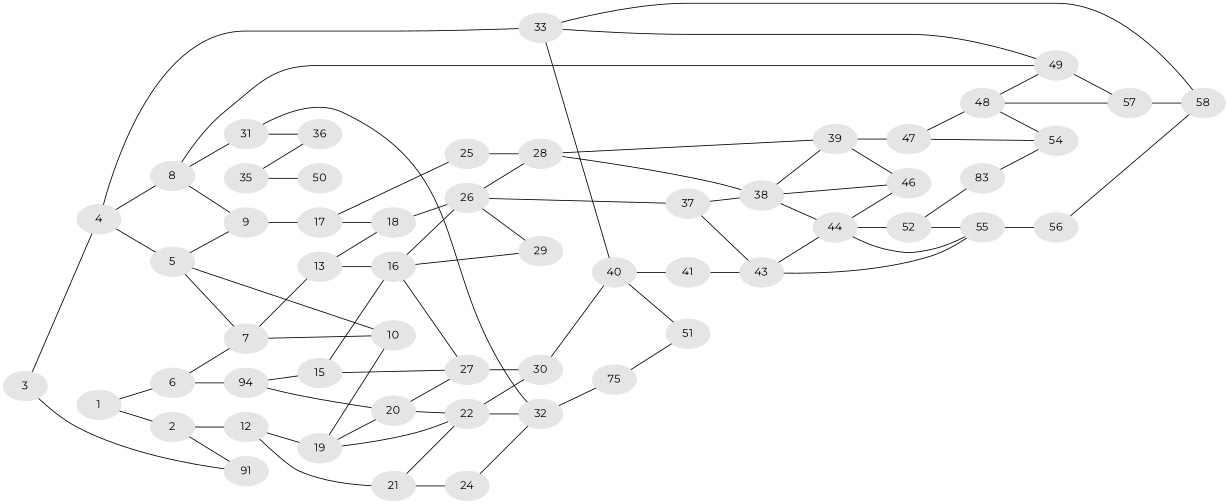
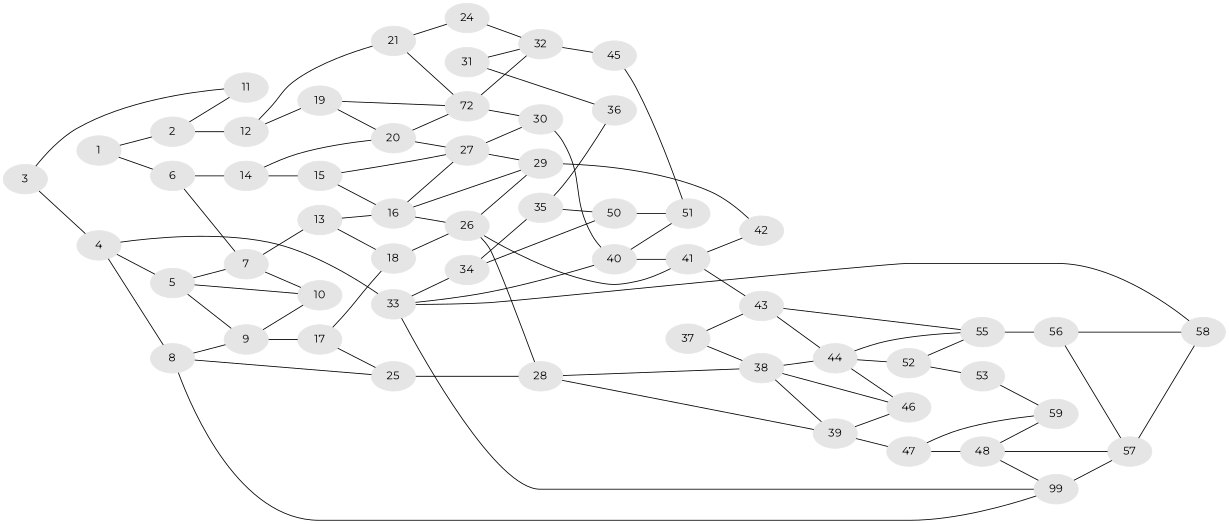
node "49": label "49" -> "99"
node "54": label "54" -> "59"
edge "31" -- "8": now "25" -- "8"
edge "27" -- "29": added
node "83": label "83" -> "53"
edge "26" -- "37": now "26" -- "41"
edge "50" -- "51": added
node "42": added
node "34": added
node "75": label "75" -> "45"
node "94": label "94" -> "14"
edge "10" -- "19": now "10" -- "9"
edge "56" -- "57": added
node "22": label "22" -> "72"
node "91": label "91" -> "11"
